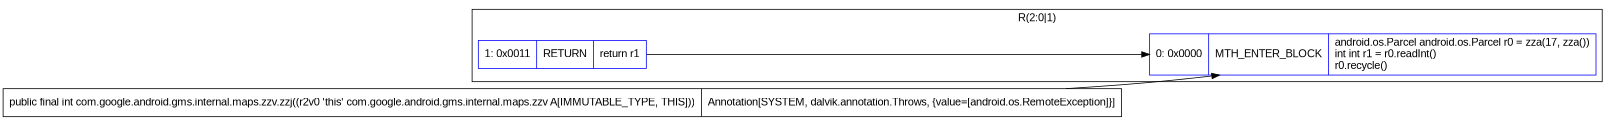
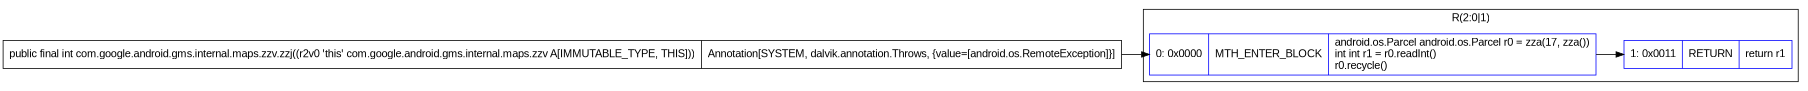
edge "1: 0x0011" -> "0: 0x0000": reversed
